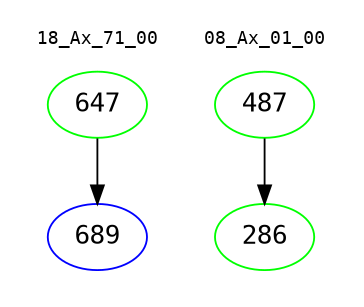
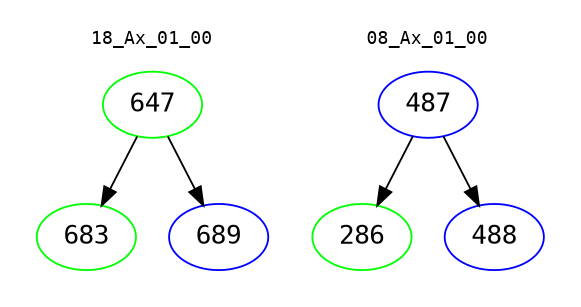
cluster "18_Ax_71_00": label "18_Ax_71_00" -> "18_Ax_01_00"
node "487": color green -> blue
node "683": added
node "488": added
